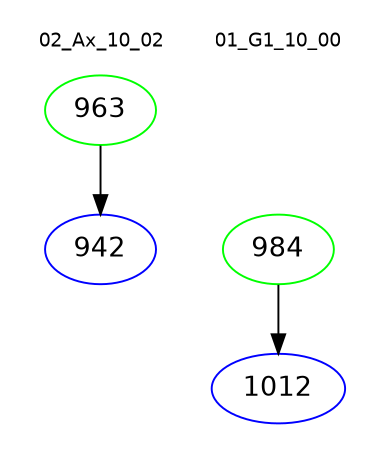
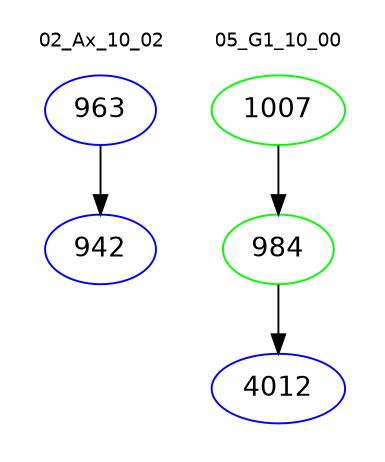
cluster "01_G1_10_00": label "01_G1_10_00" -> "05_G1_10_00"
node "963": color green -> blue
node "1007": added
node "1012": label "1012" -> "4012"
